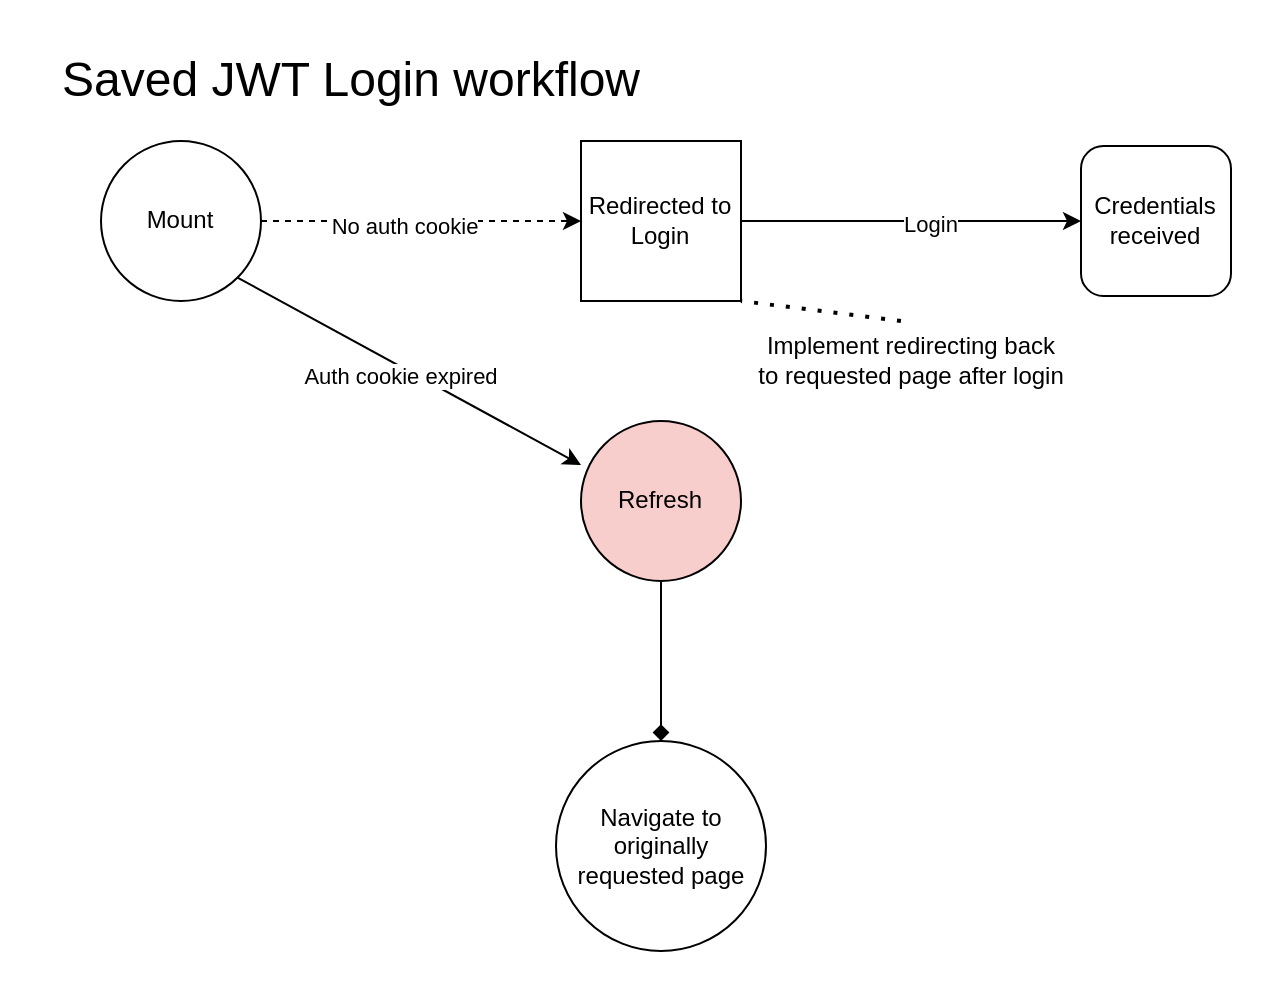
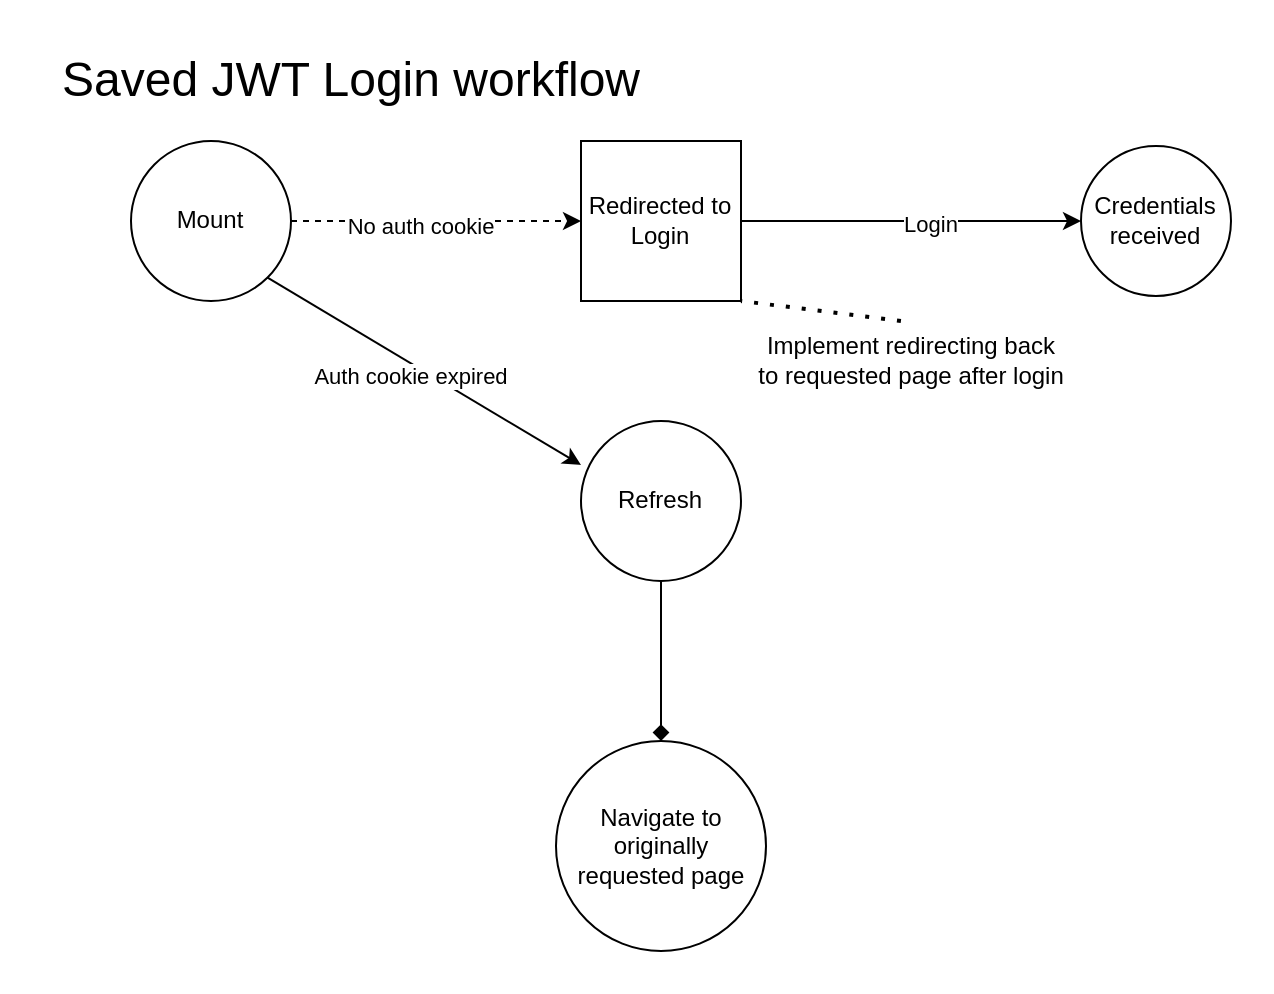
node "Mount": moved (181, 221) -> (211, 221)
node "Credentials received": shape rounded rectangle -> ellipse
node "Refresh": fillcolor #f8cecc -> #ffffff
